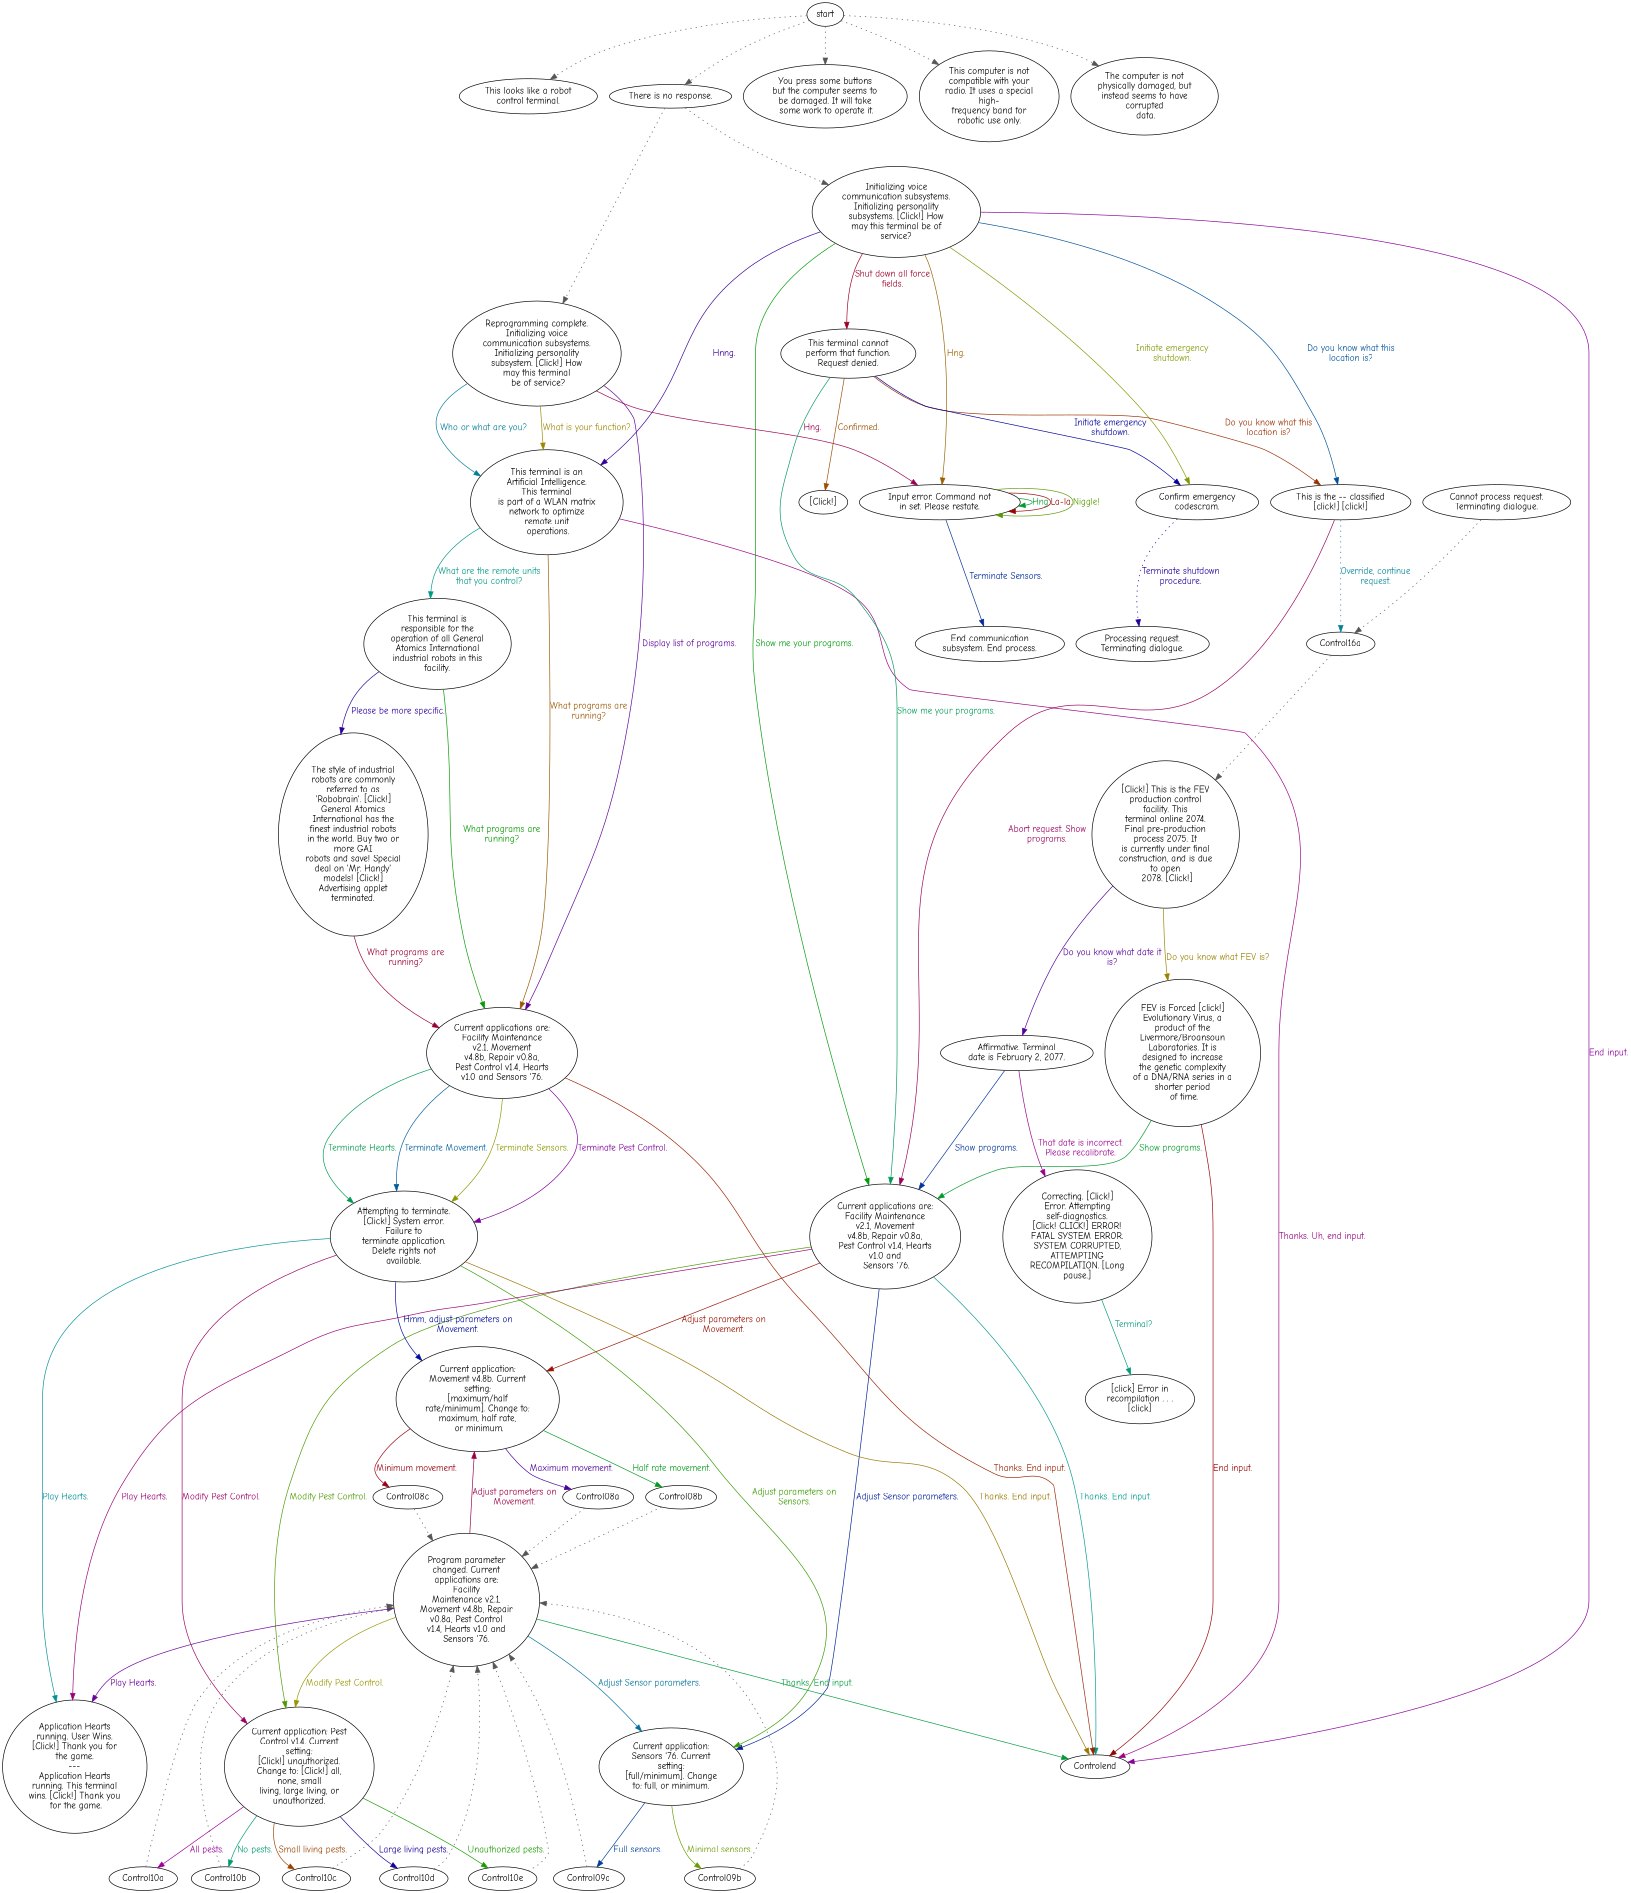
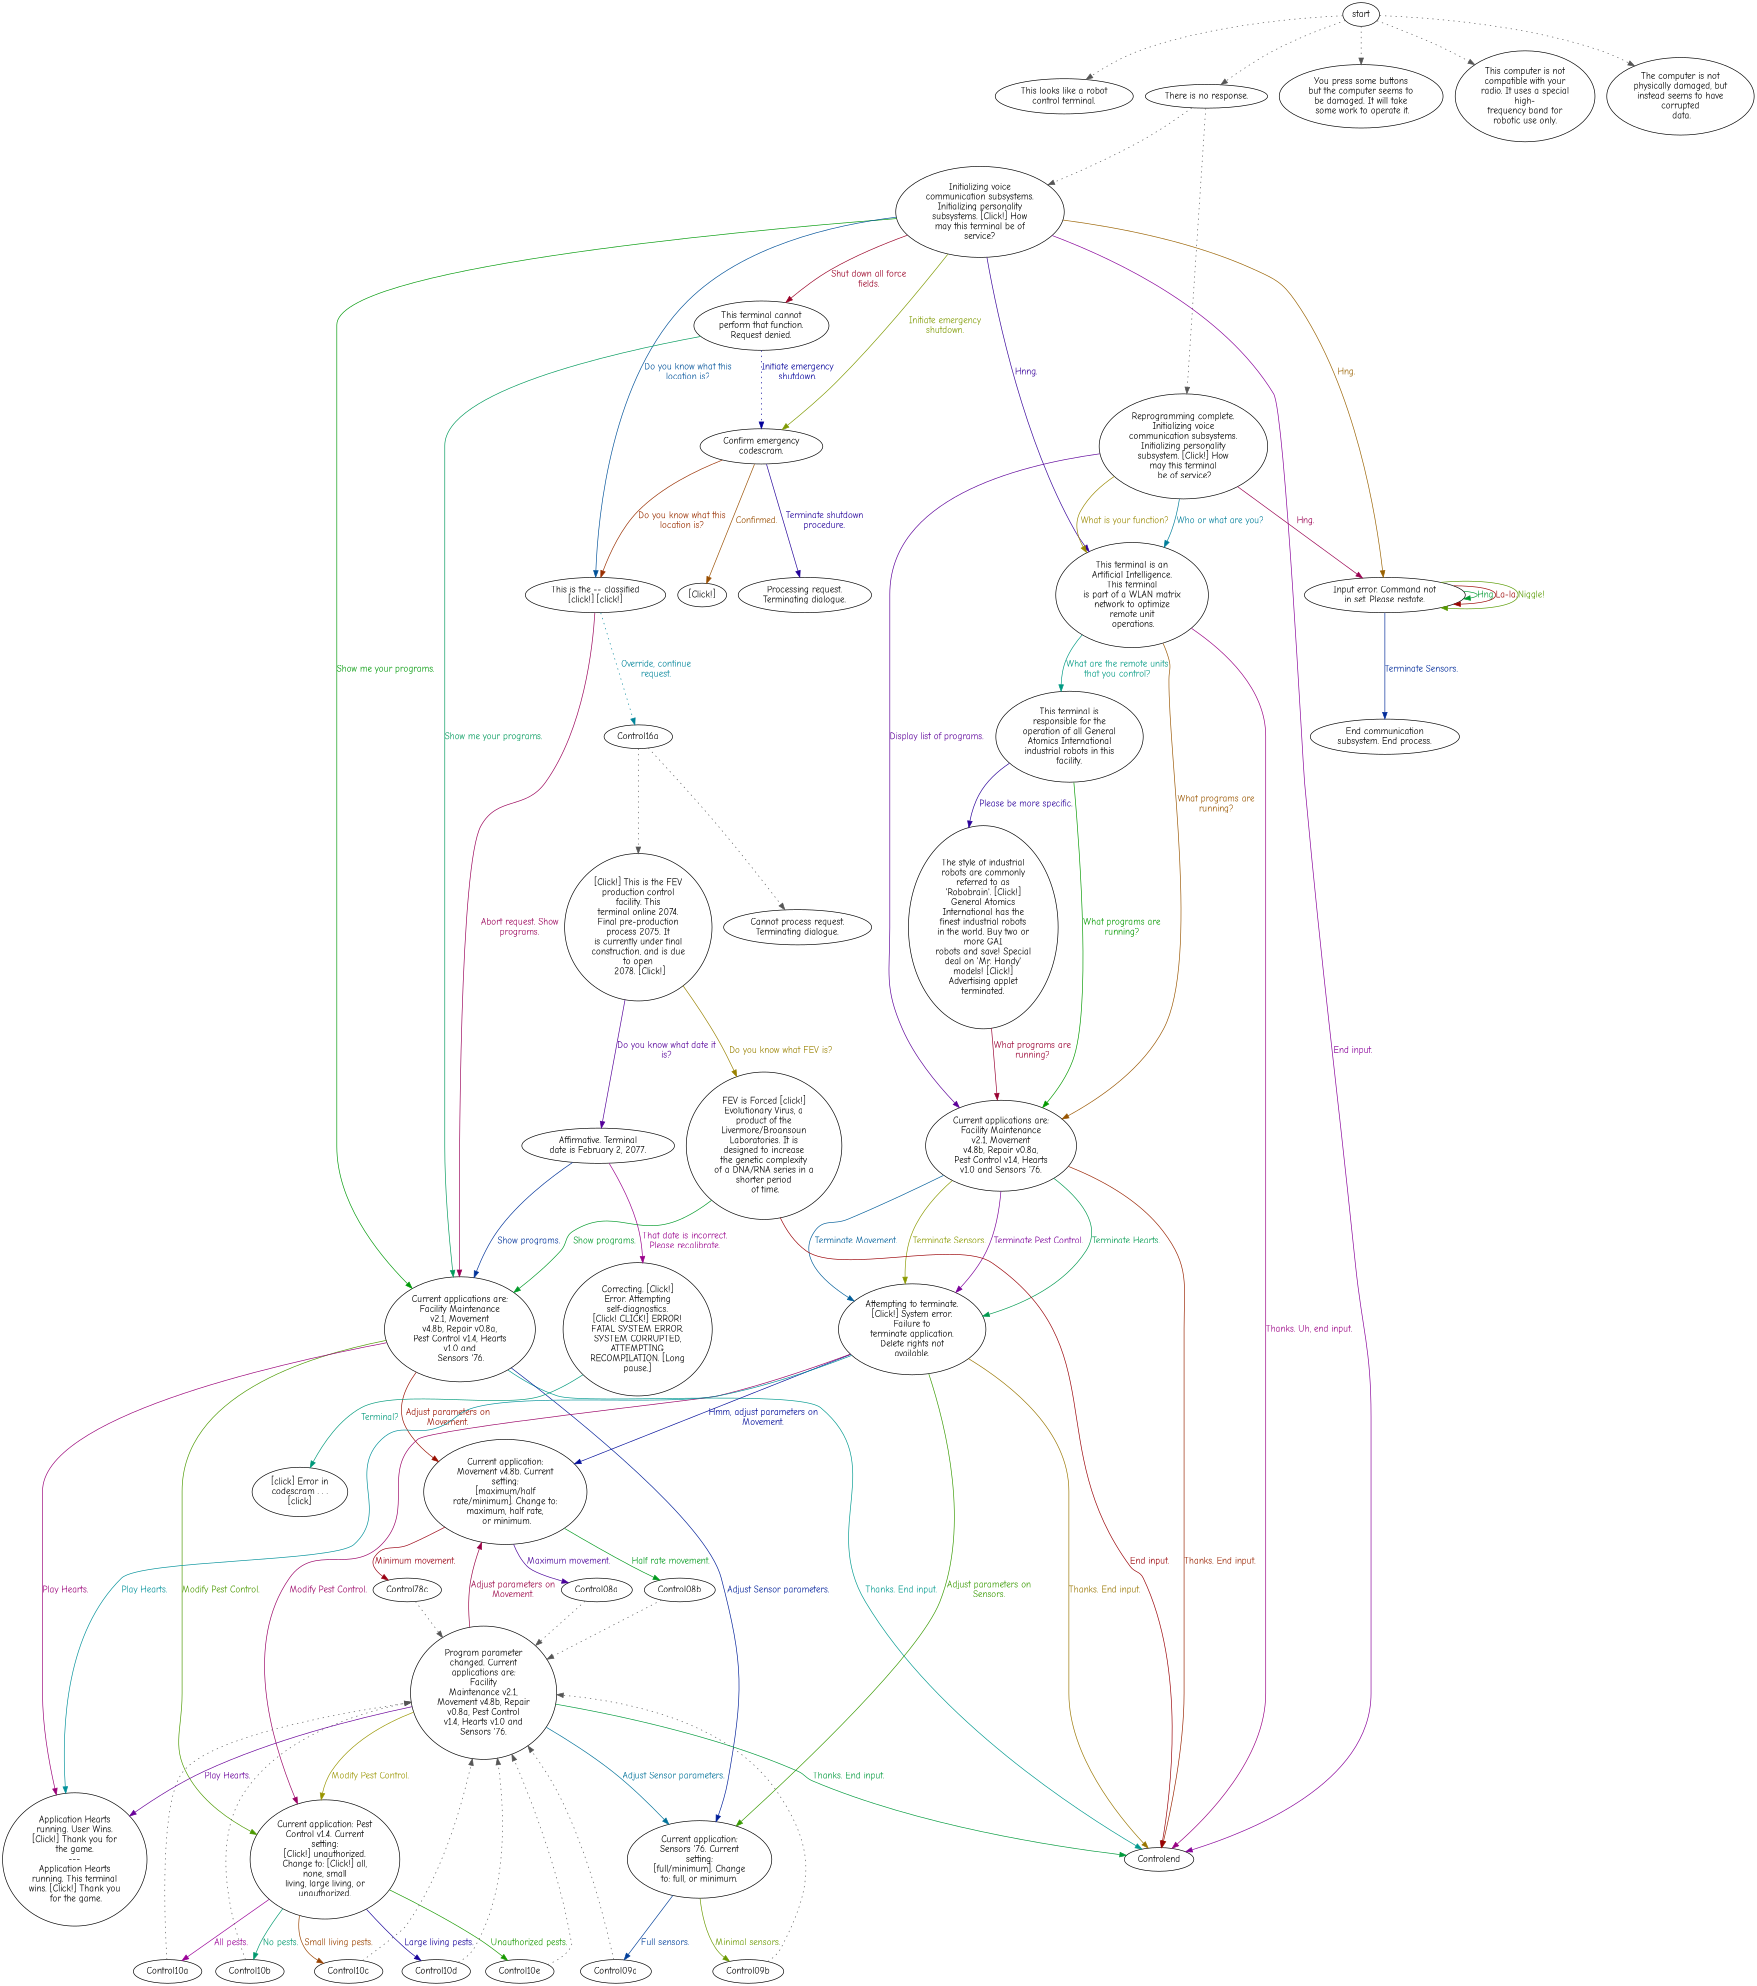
edge "This terminal cannot perform that function. Request denied." -> "This is the -- classified [click!] [click!]": now "Confirm emergency codescram." -> "This is the -- classified [click!] [click!]"
edge "This terminal cannot perform that function. Request denied." -> "Confirm emergency codescram.": style solid -> dotted
edge "This terminal cannot perform that function. Request denied." -> "[Click!]": now "Confirm emergency codescram." -> "[Click!]"
edge "Confirm emergency codescram." -> "Processing request. Terminating dialogue.": style dotted -> solid
edge "Cannot process request. Terminating dialogue." -> "Control16a": reversed
node "[click] Error in recompilation . . . [click]": label "[click] Error in recompilation . . . [click]" -> "[click] Error in codescram . . . [click]"
node "Control08c": label "Control08c" -> "Control78c"
